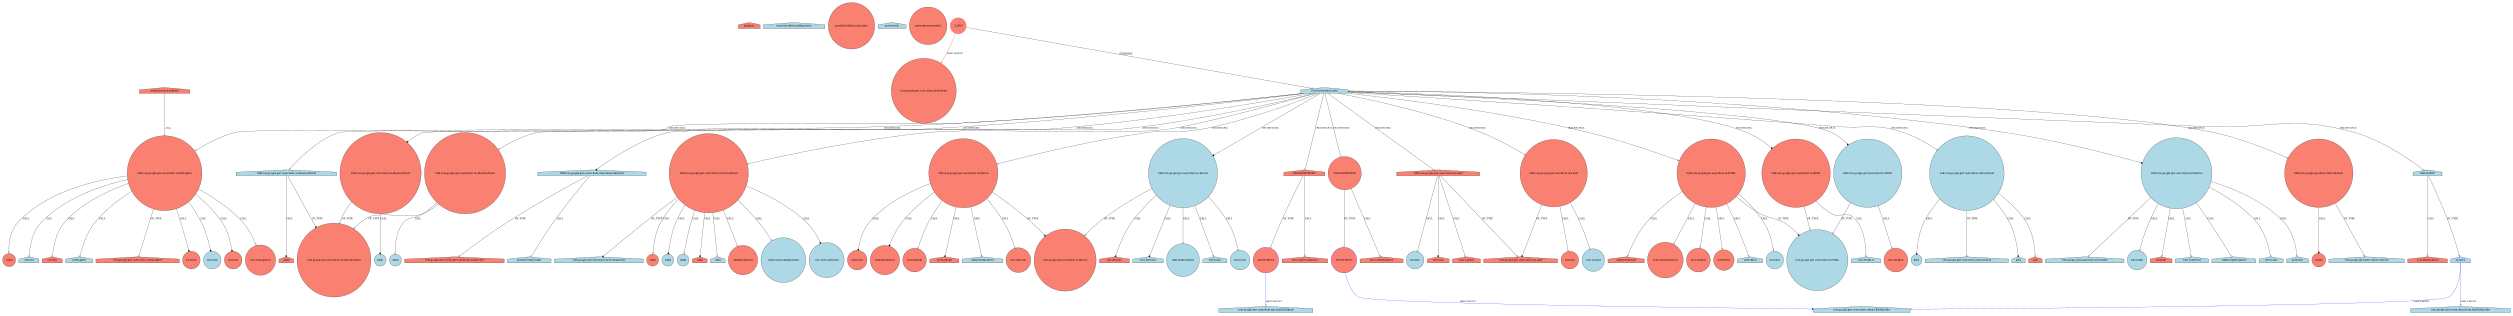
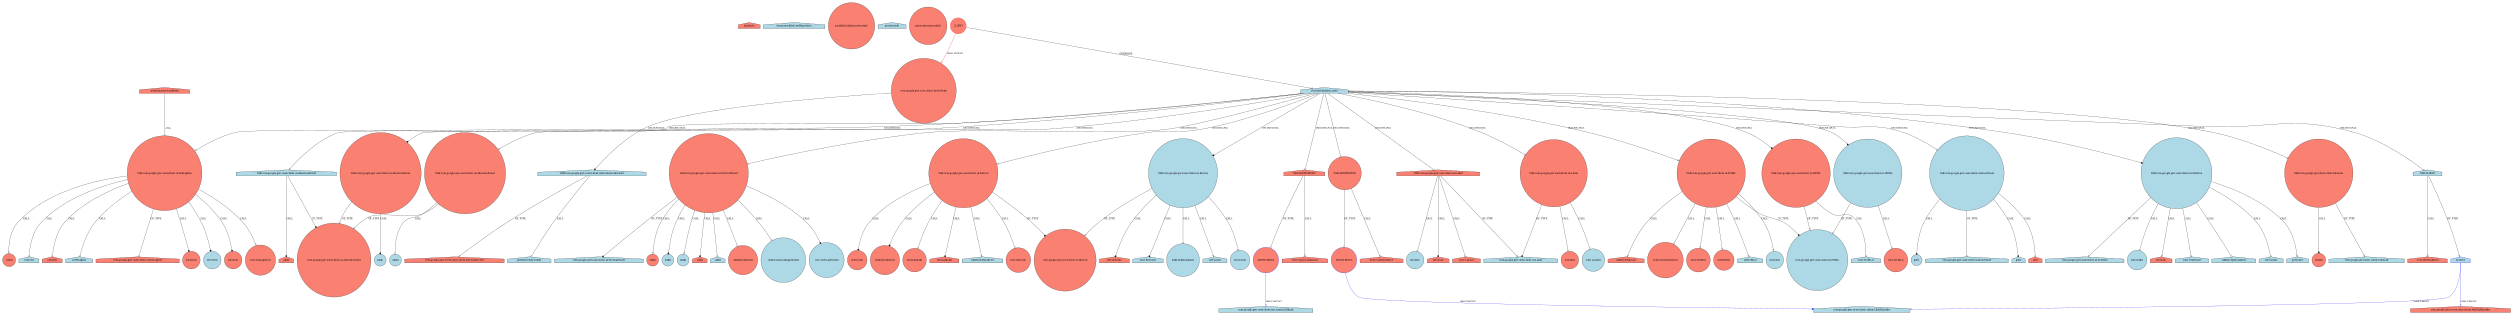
edge "void onModuleLoad()" -> "VAR:com.google.gwt.event.dom.client.KeyCodeEvent": now "com.google.gwt.core.client.EntryPoint" -> "VAR:com.google.gwt.event.dom.client.KeyCodeEvent"
node "com.google.gwt.user.client.ui.Label": fillcolor salmon -> lightblue
node "com.google.gwt.event.dom.client.KeyUpHandler": fillcolor lightblue -> salmon
